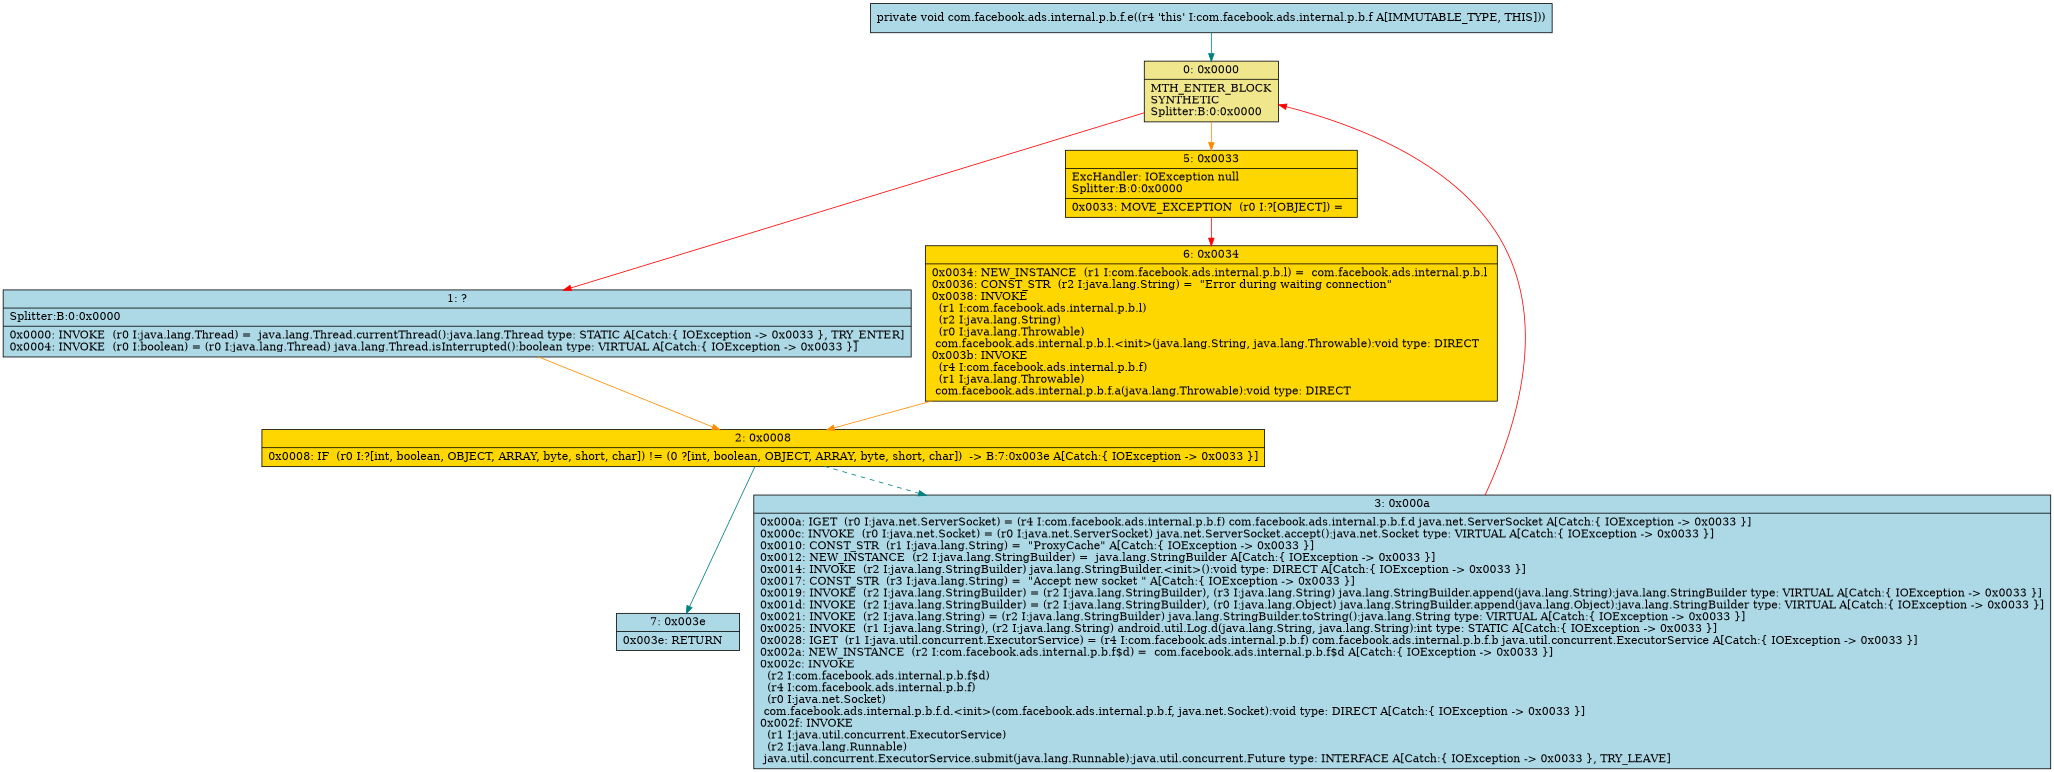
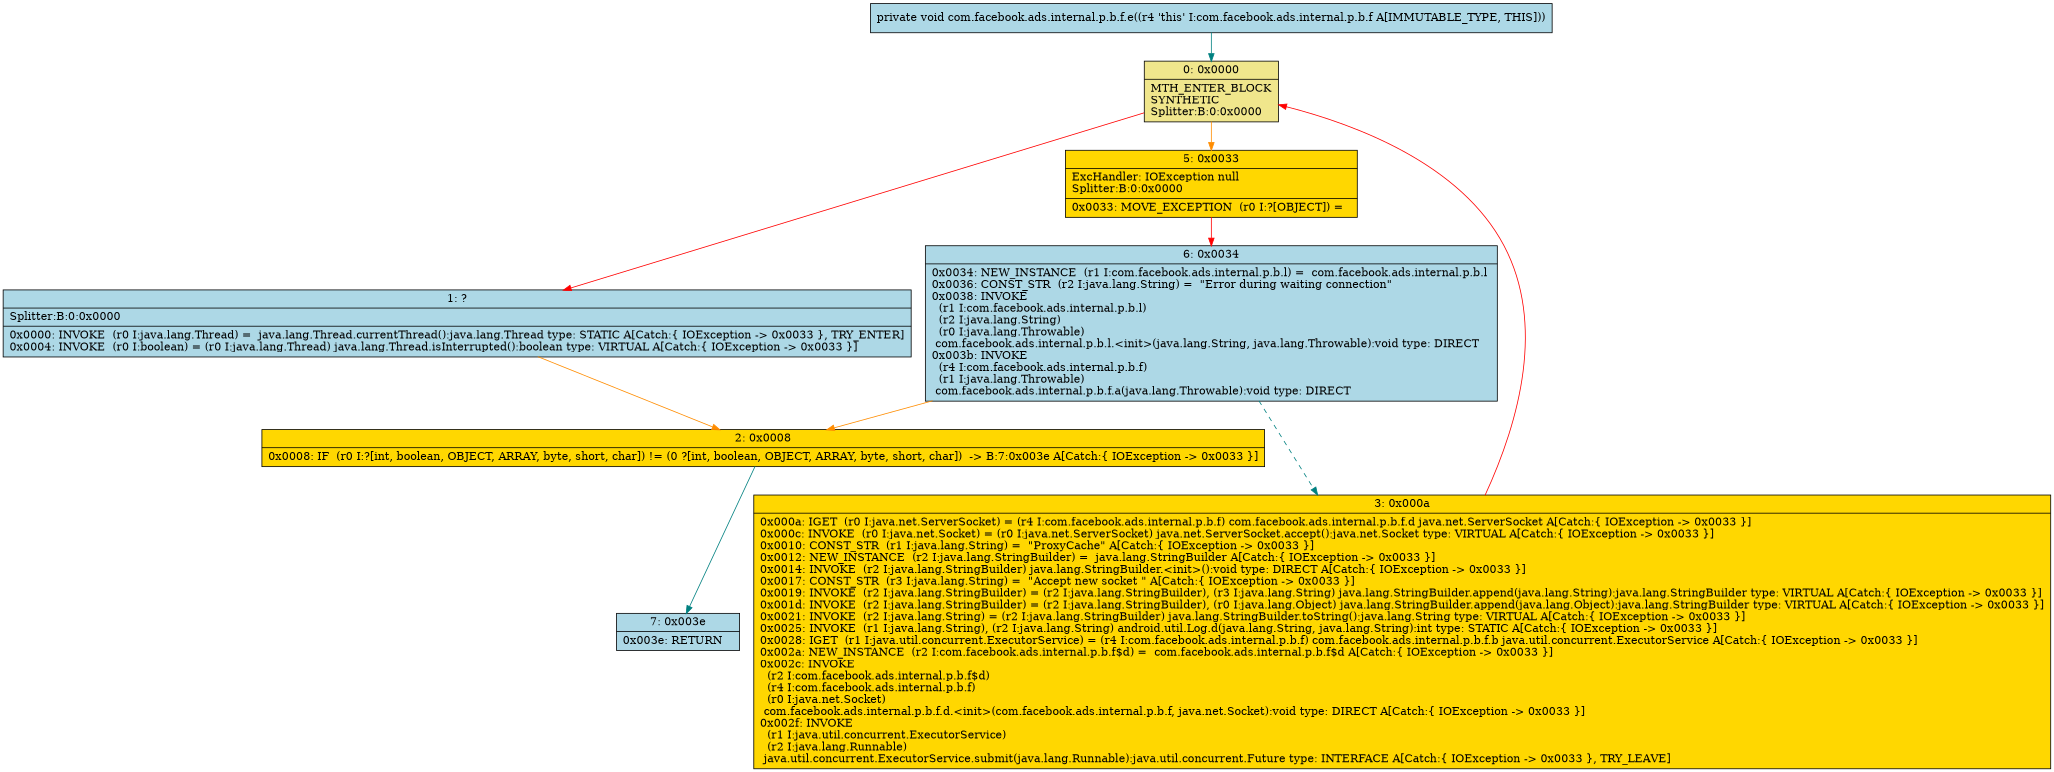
node "6: 0x0034": fillcolor gold -> lightblue
edge "2: 0x0008" -> "3: 0x000a": now "6: 0x0034" -> "3: 0x000a"
node "3: 0x000a": fillcolor lightblue -> gold
